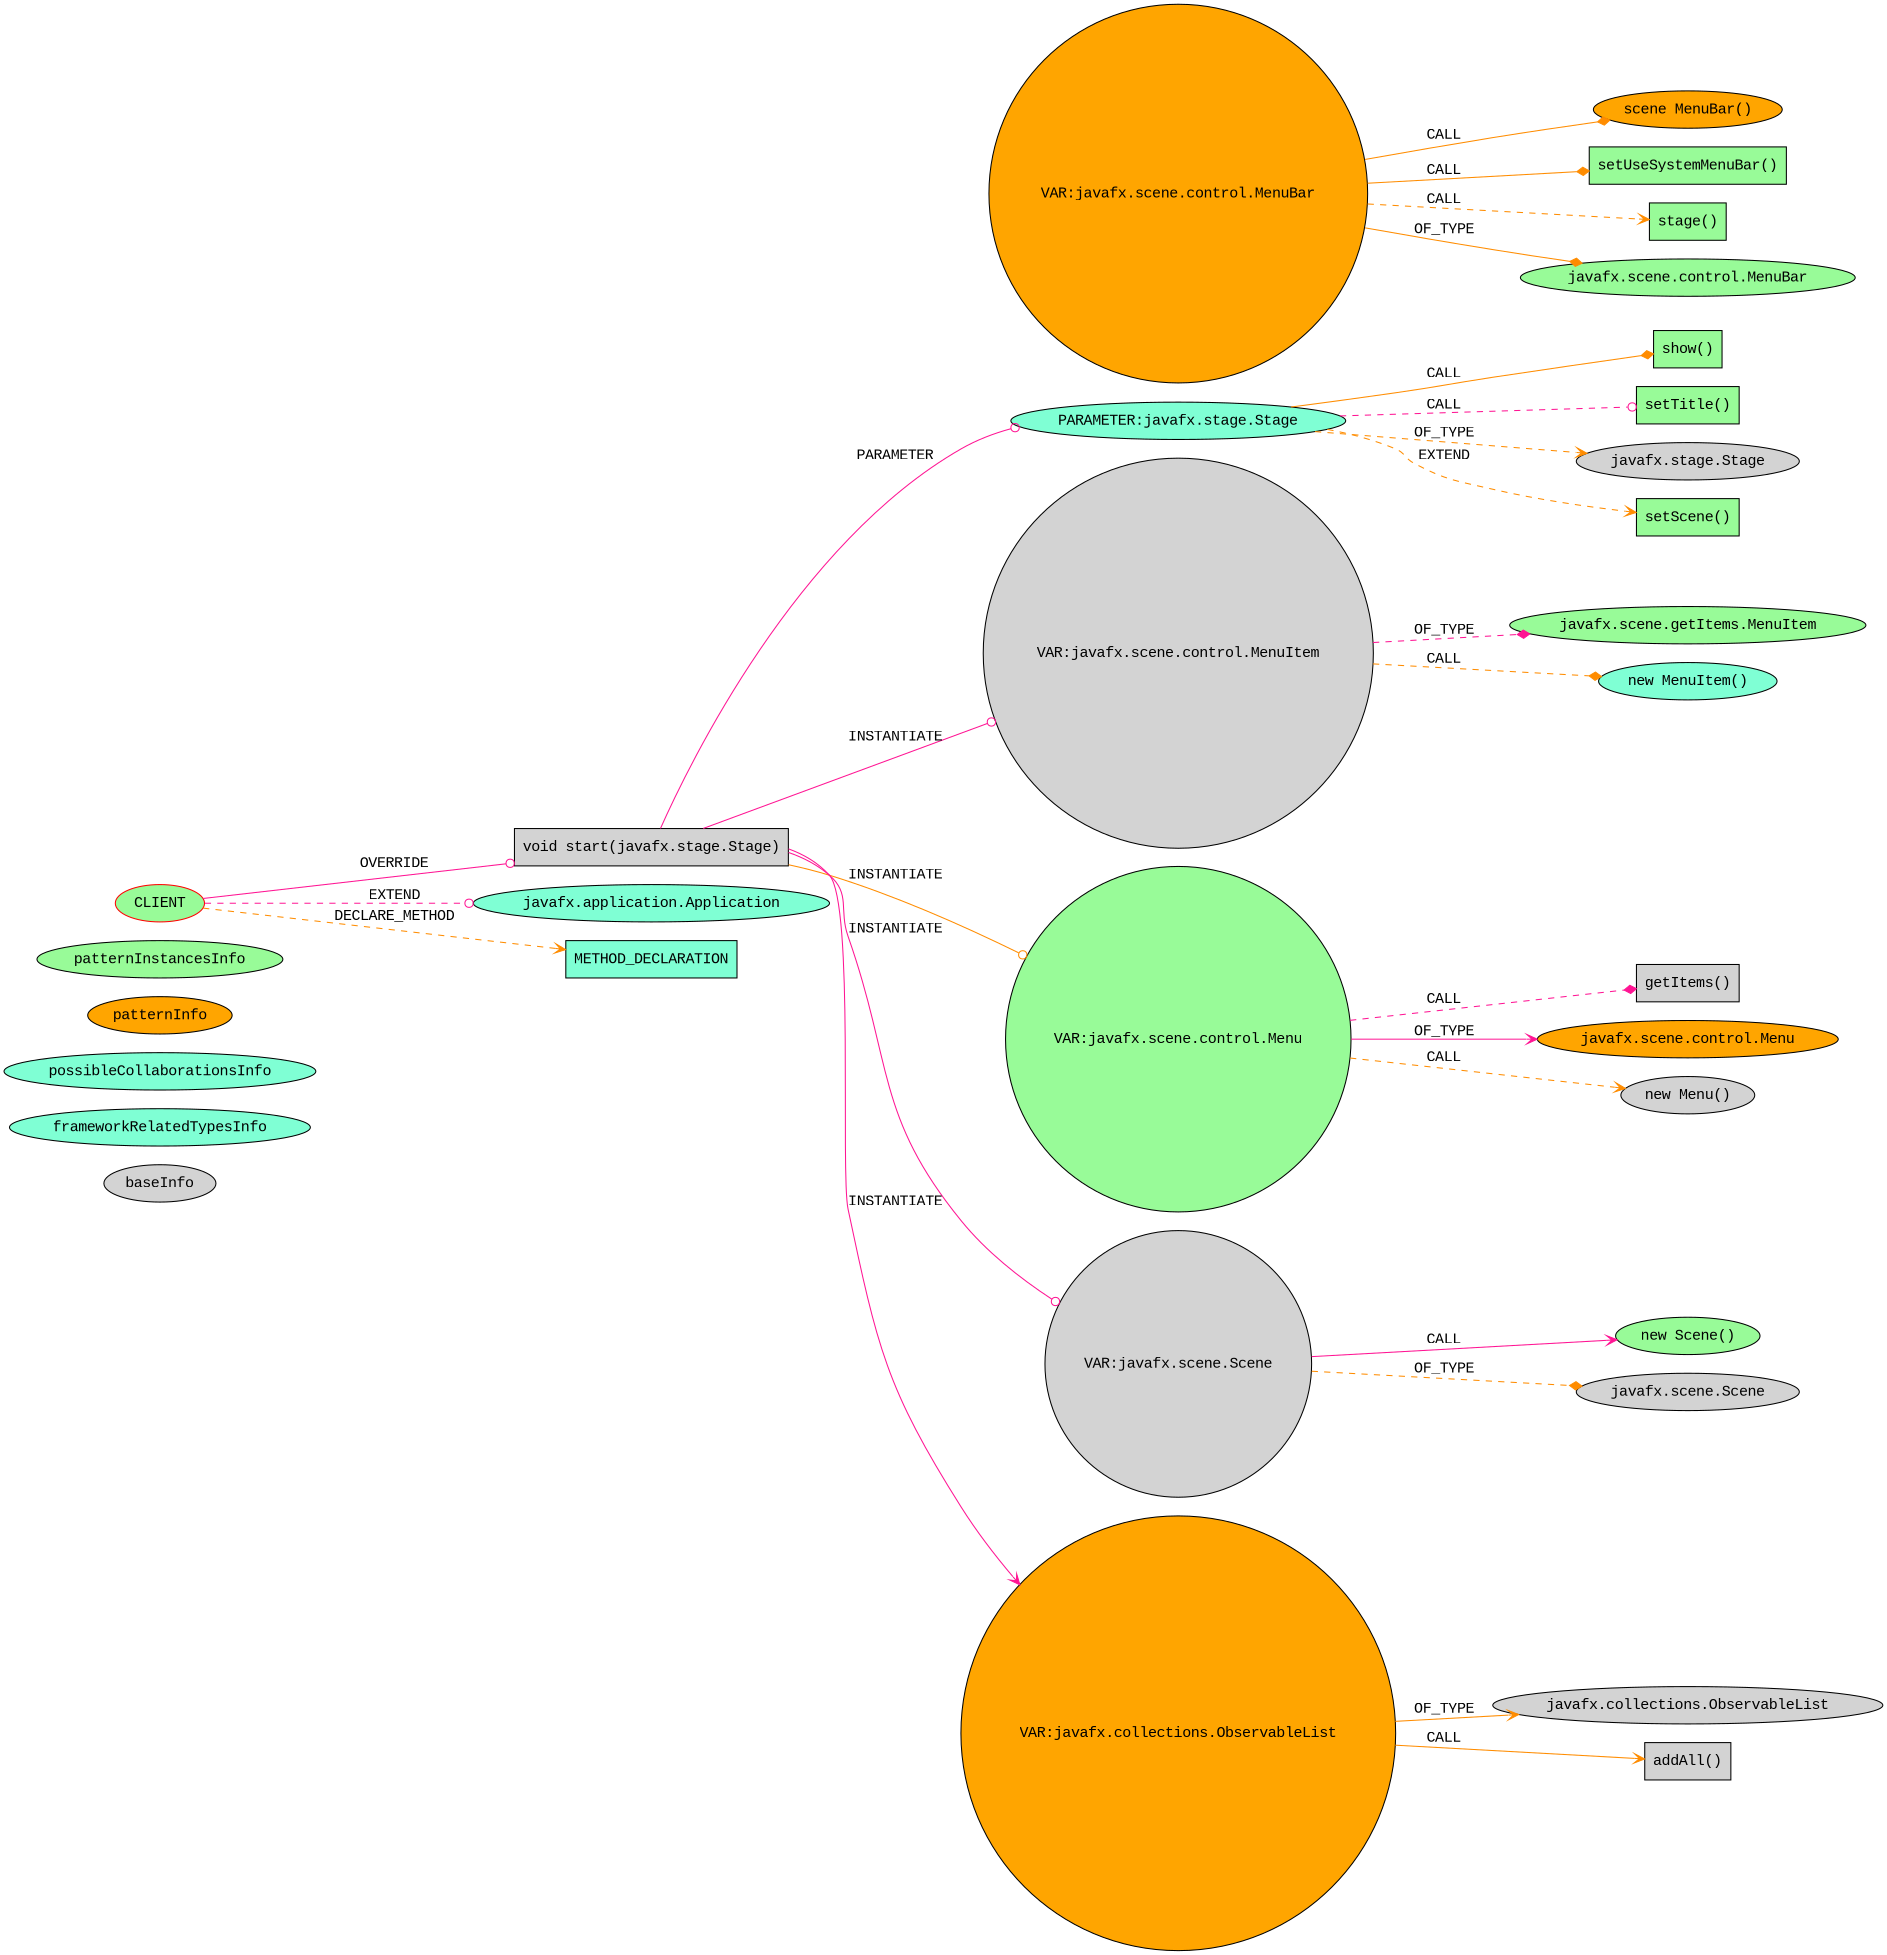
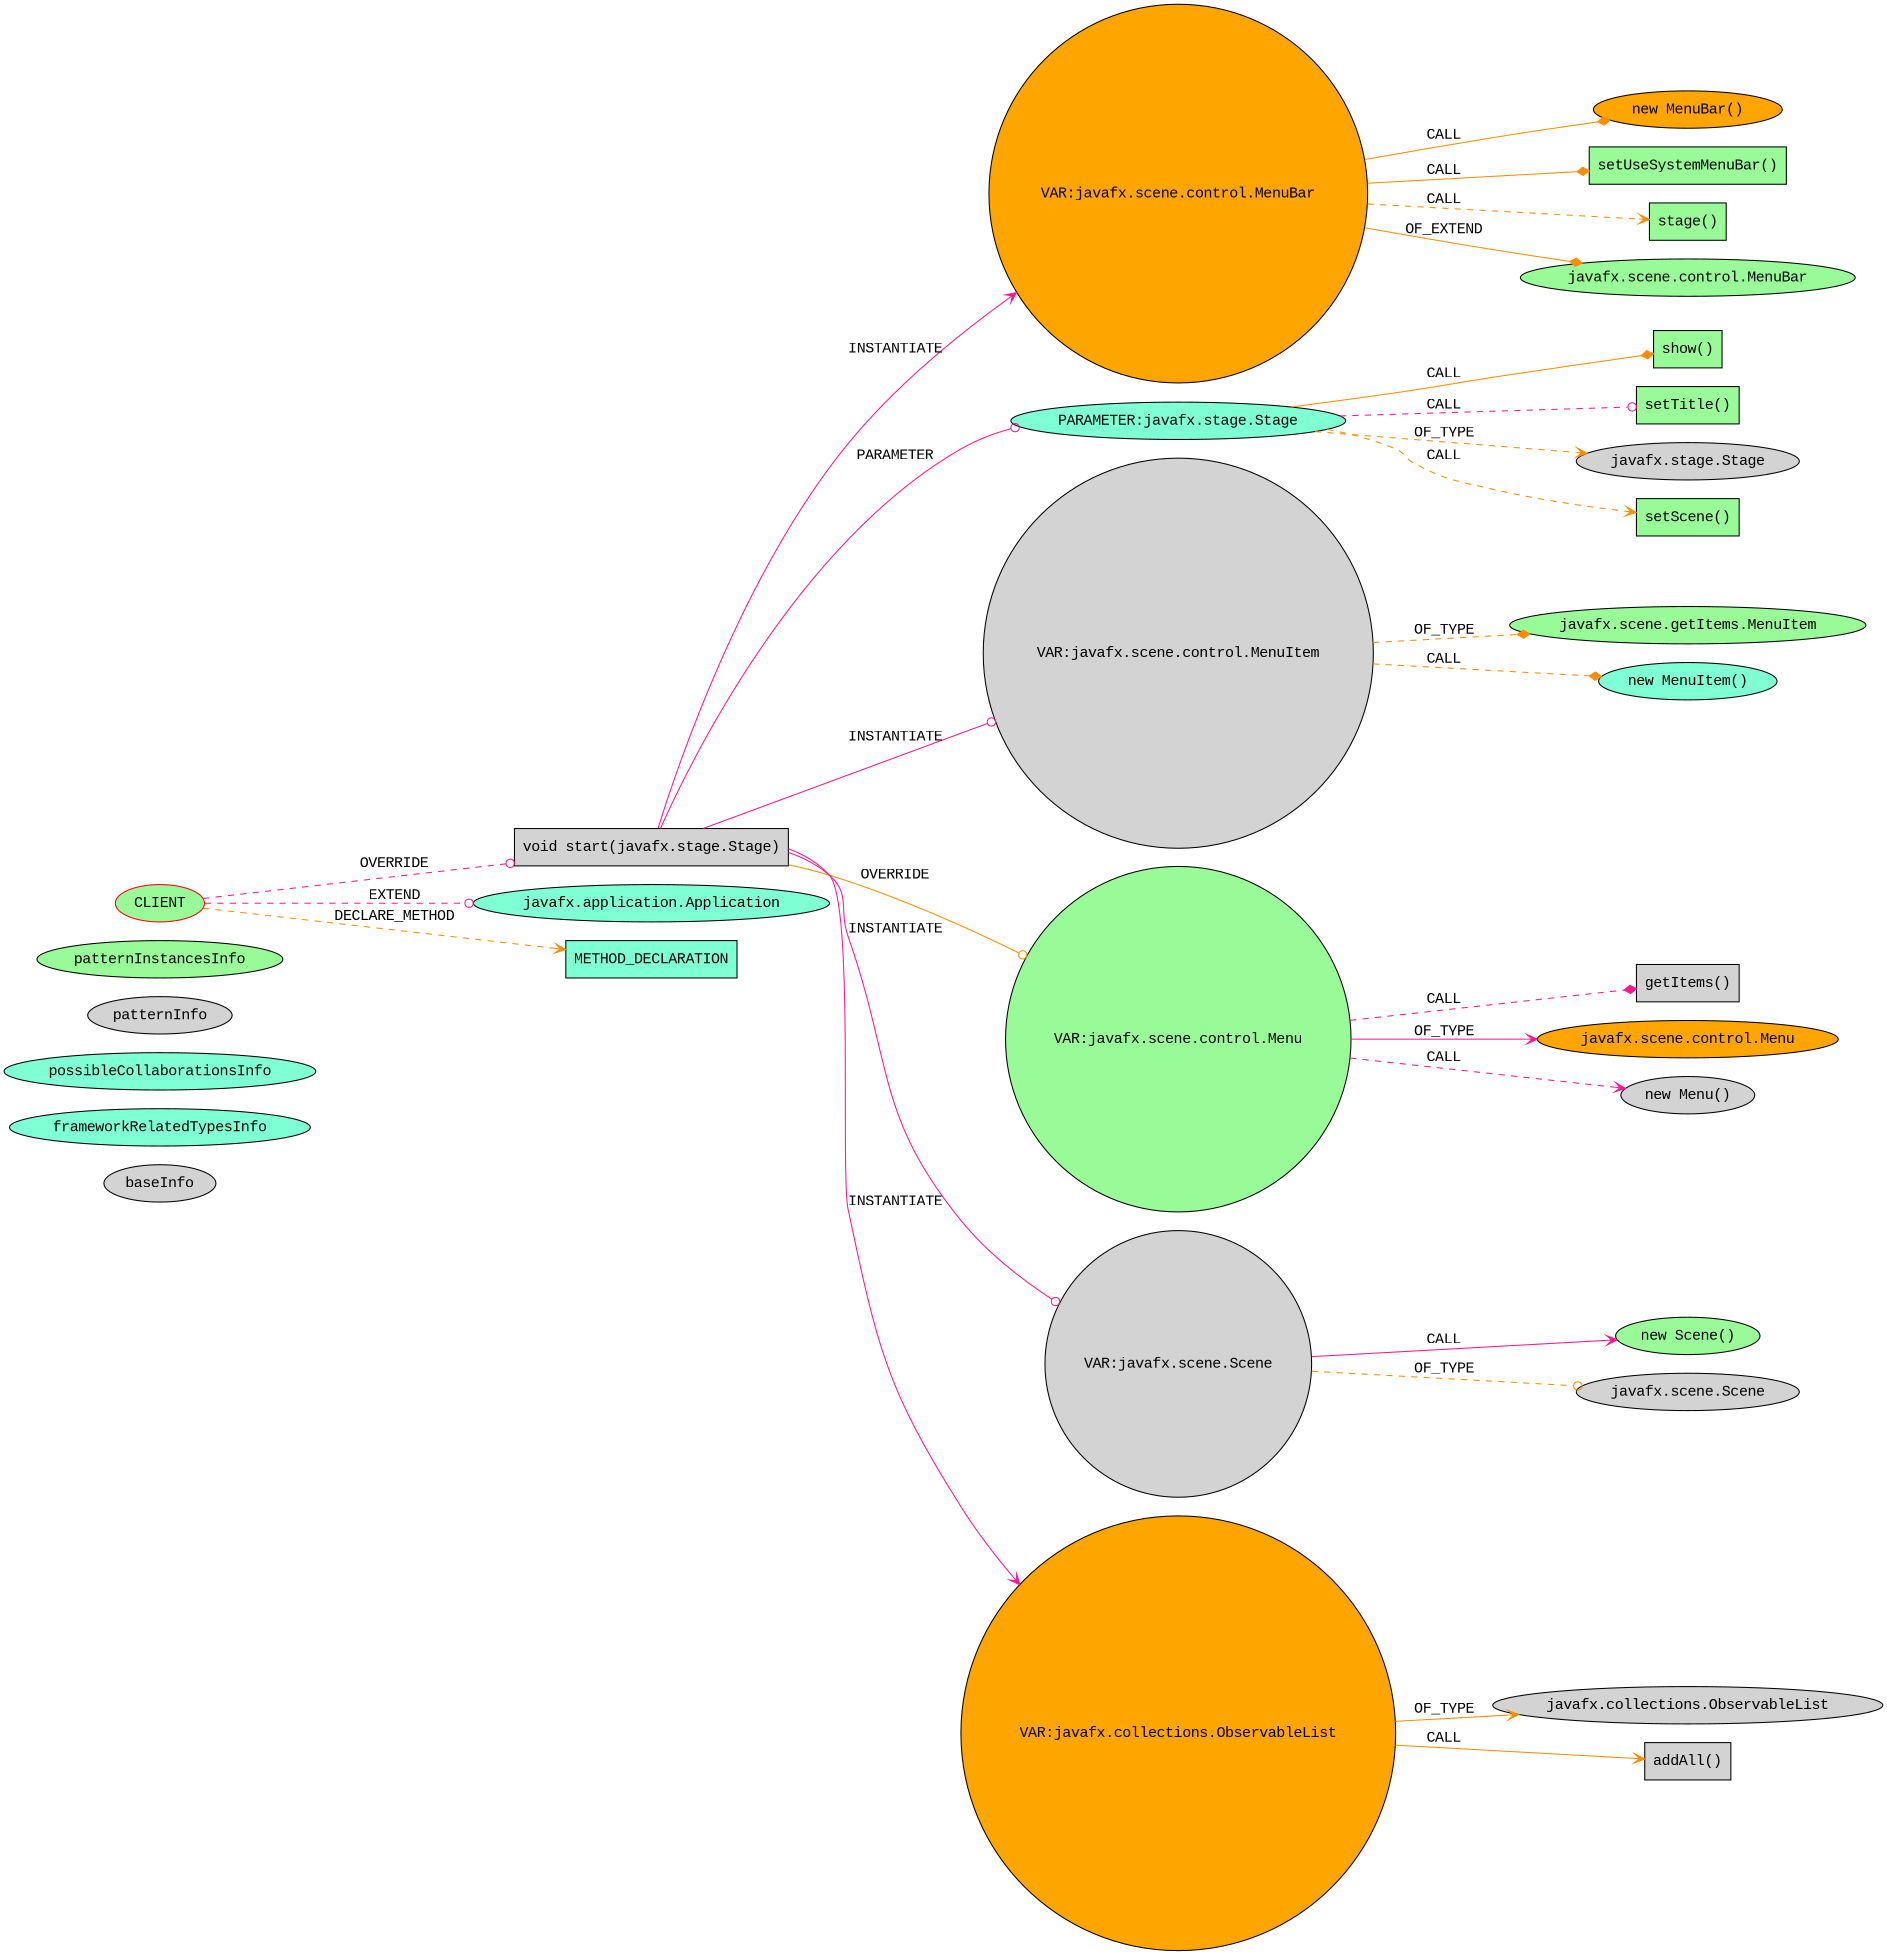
node "scene MenuBar()": label "scene MenuBar()" -> "new MenuBar()"
edge "VAR:javafx.scene.control.MenuBar" -> "javafx.scene.control.MenuBar": label "OF_TYPE" -> "OF_EXTEND"
edge "PARAMETER:javafx.stage.Stage" -> "setScene()": label "EXTEND" -> "CALL"
edge "void start(javafx.stage.Stage)" -> "VAR:javafx.scene.control.MenuBar": added, label "INSTANTIATE"
edge "VAR:javafx.scene.control.MenuItem" -> "javafx.scene.getItems.MenuItem": color deeppink -> darkorange
edge "void start(javafx.stage.Stage)" -> "VAR:javafx.scene.control.Menu": label "INSTANTIATE" -> "OVERRIDE"
edge "CLIENT" -> "void start(javafx.stage.Stage)": style solid -> dashed
node "patternInfo": fillcolor orange -> lightgrey
edge "VAR:javafx.scene.control.Menu" -> "new Menu()": color darkorange -> deeppink
edge "VAR:javafx.scene.Scene" -> "javafx.scene.Scene": arrowhead diamond -> odot
